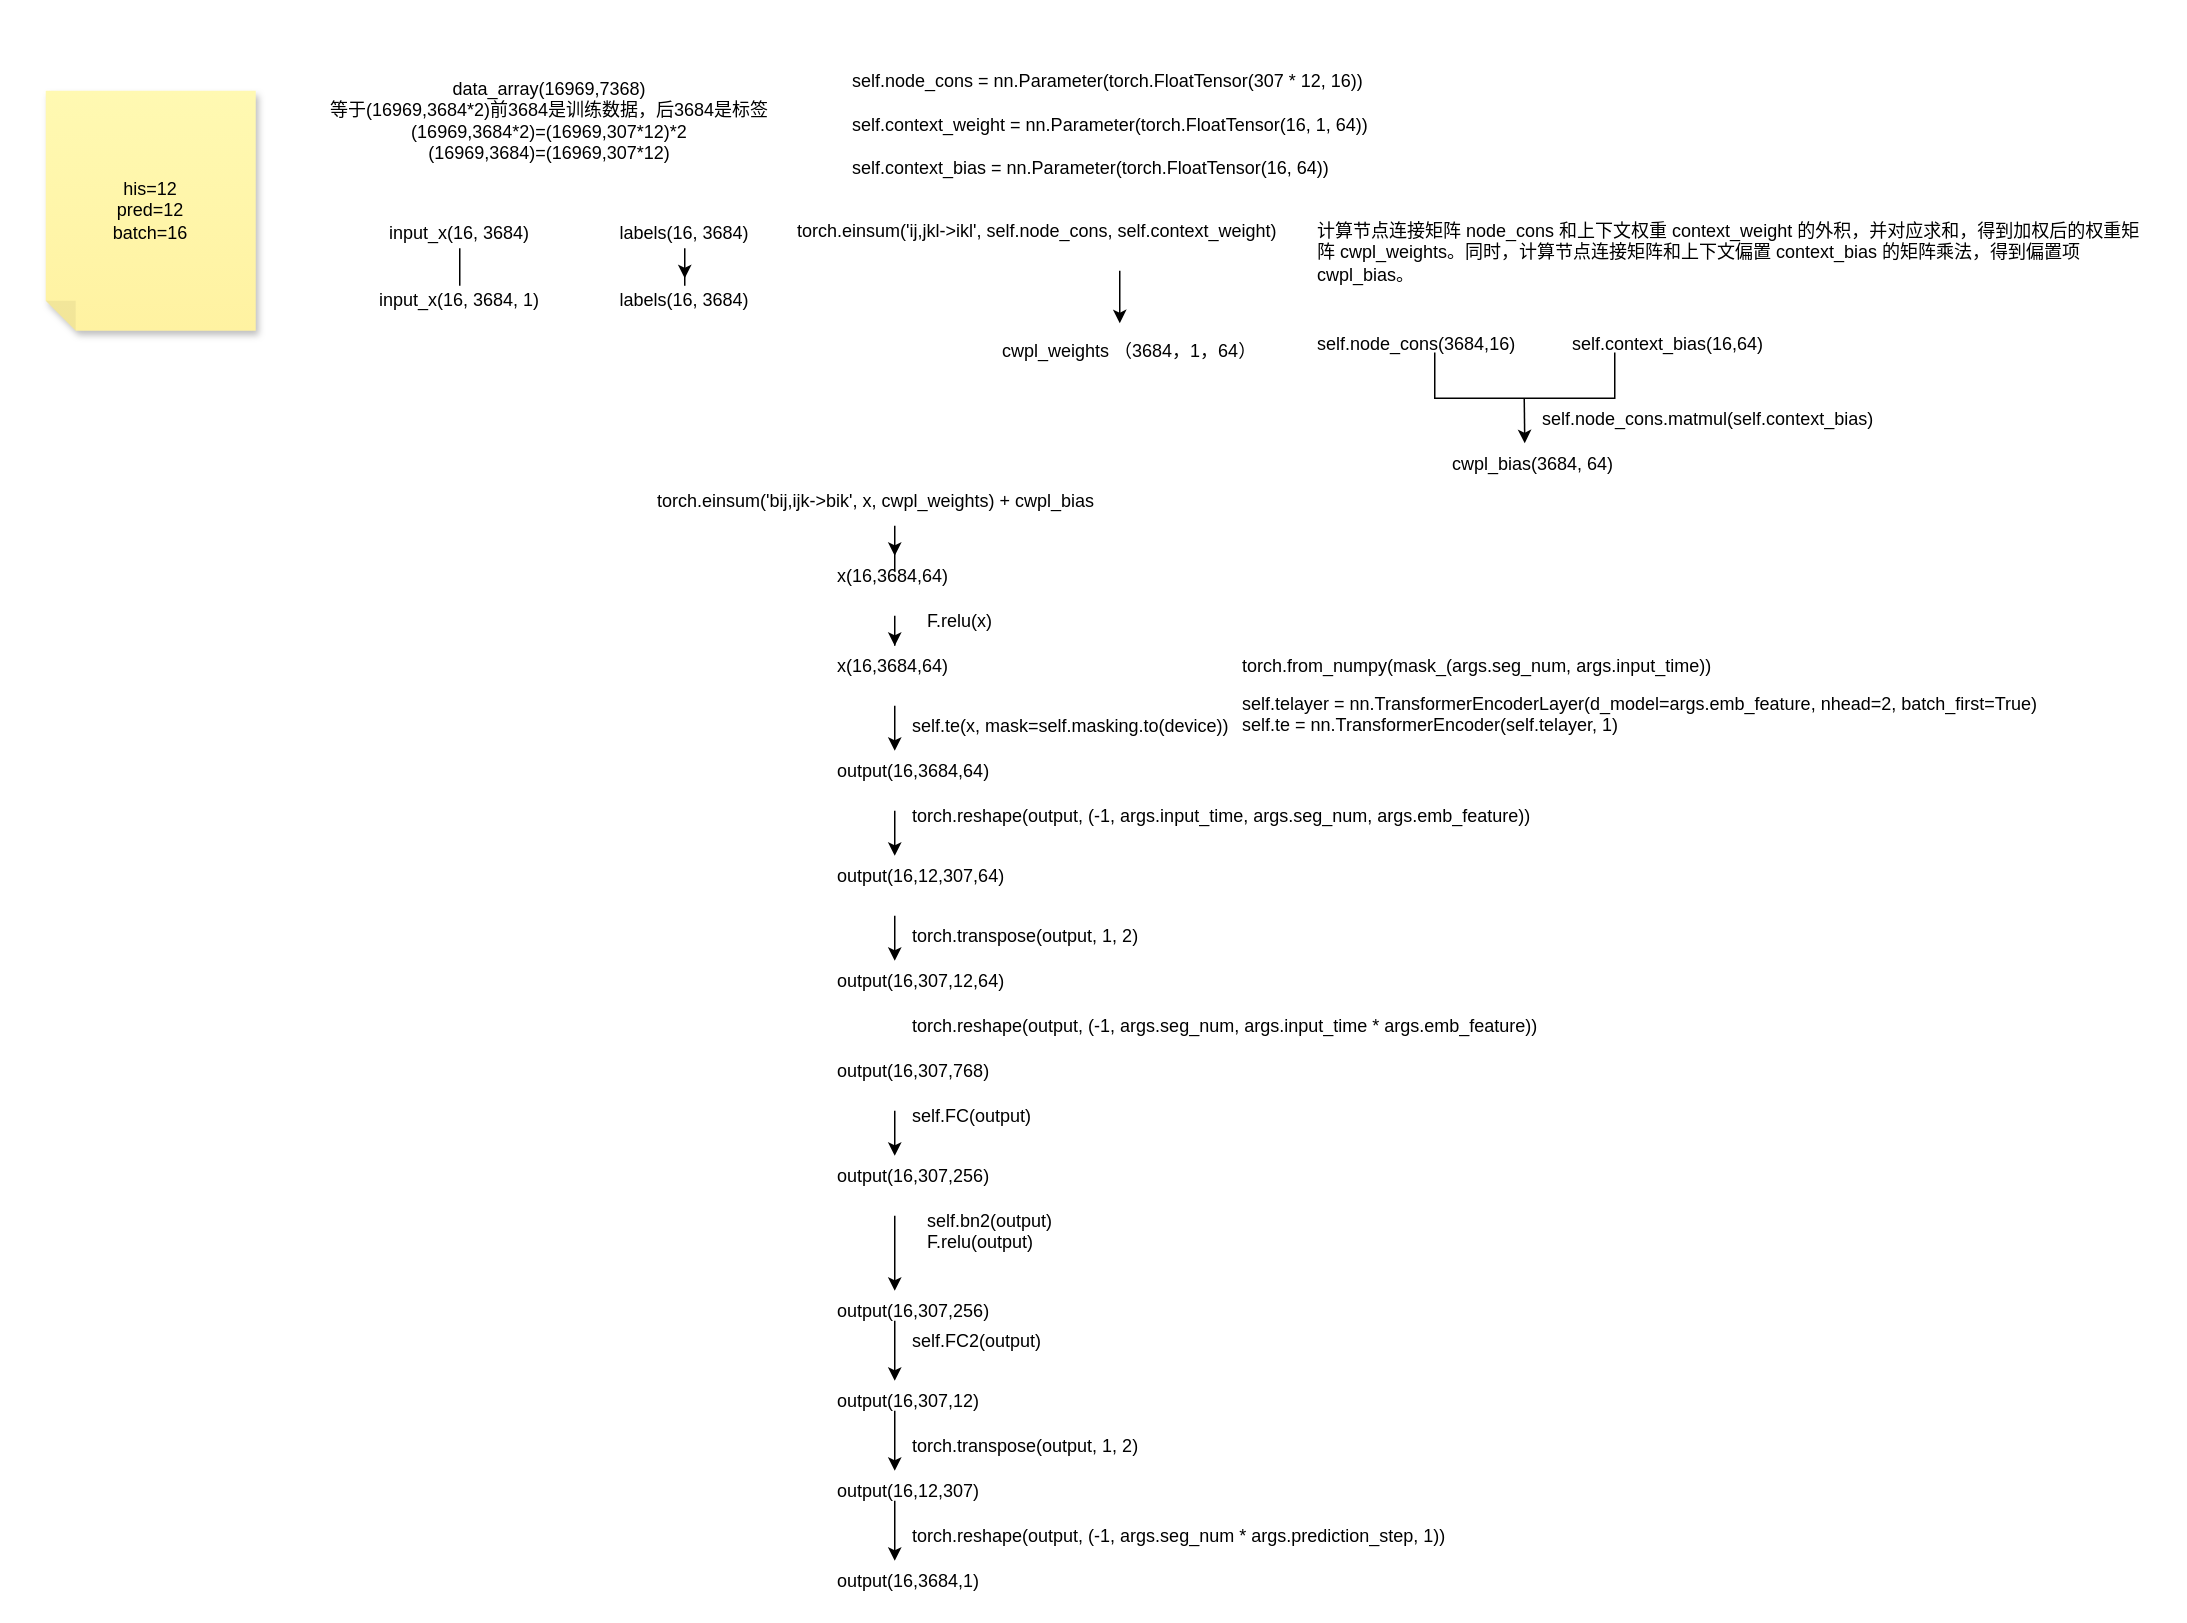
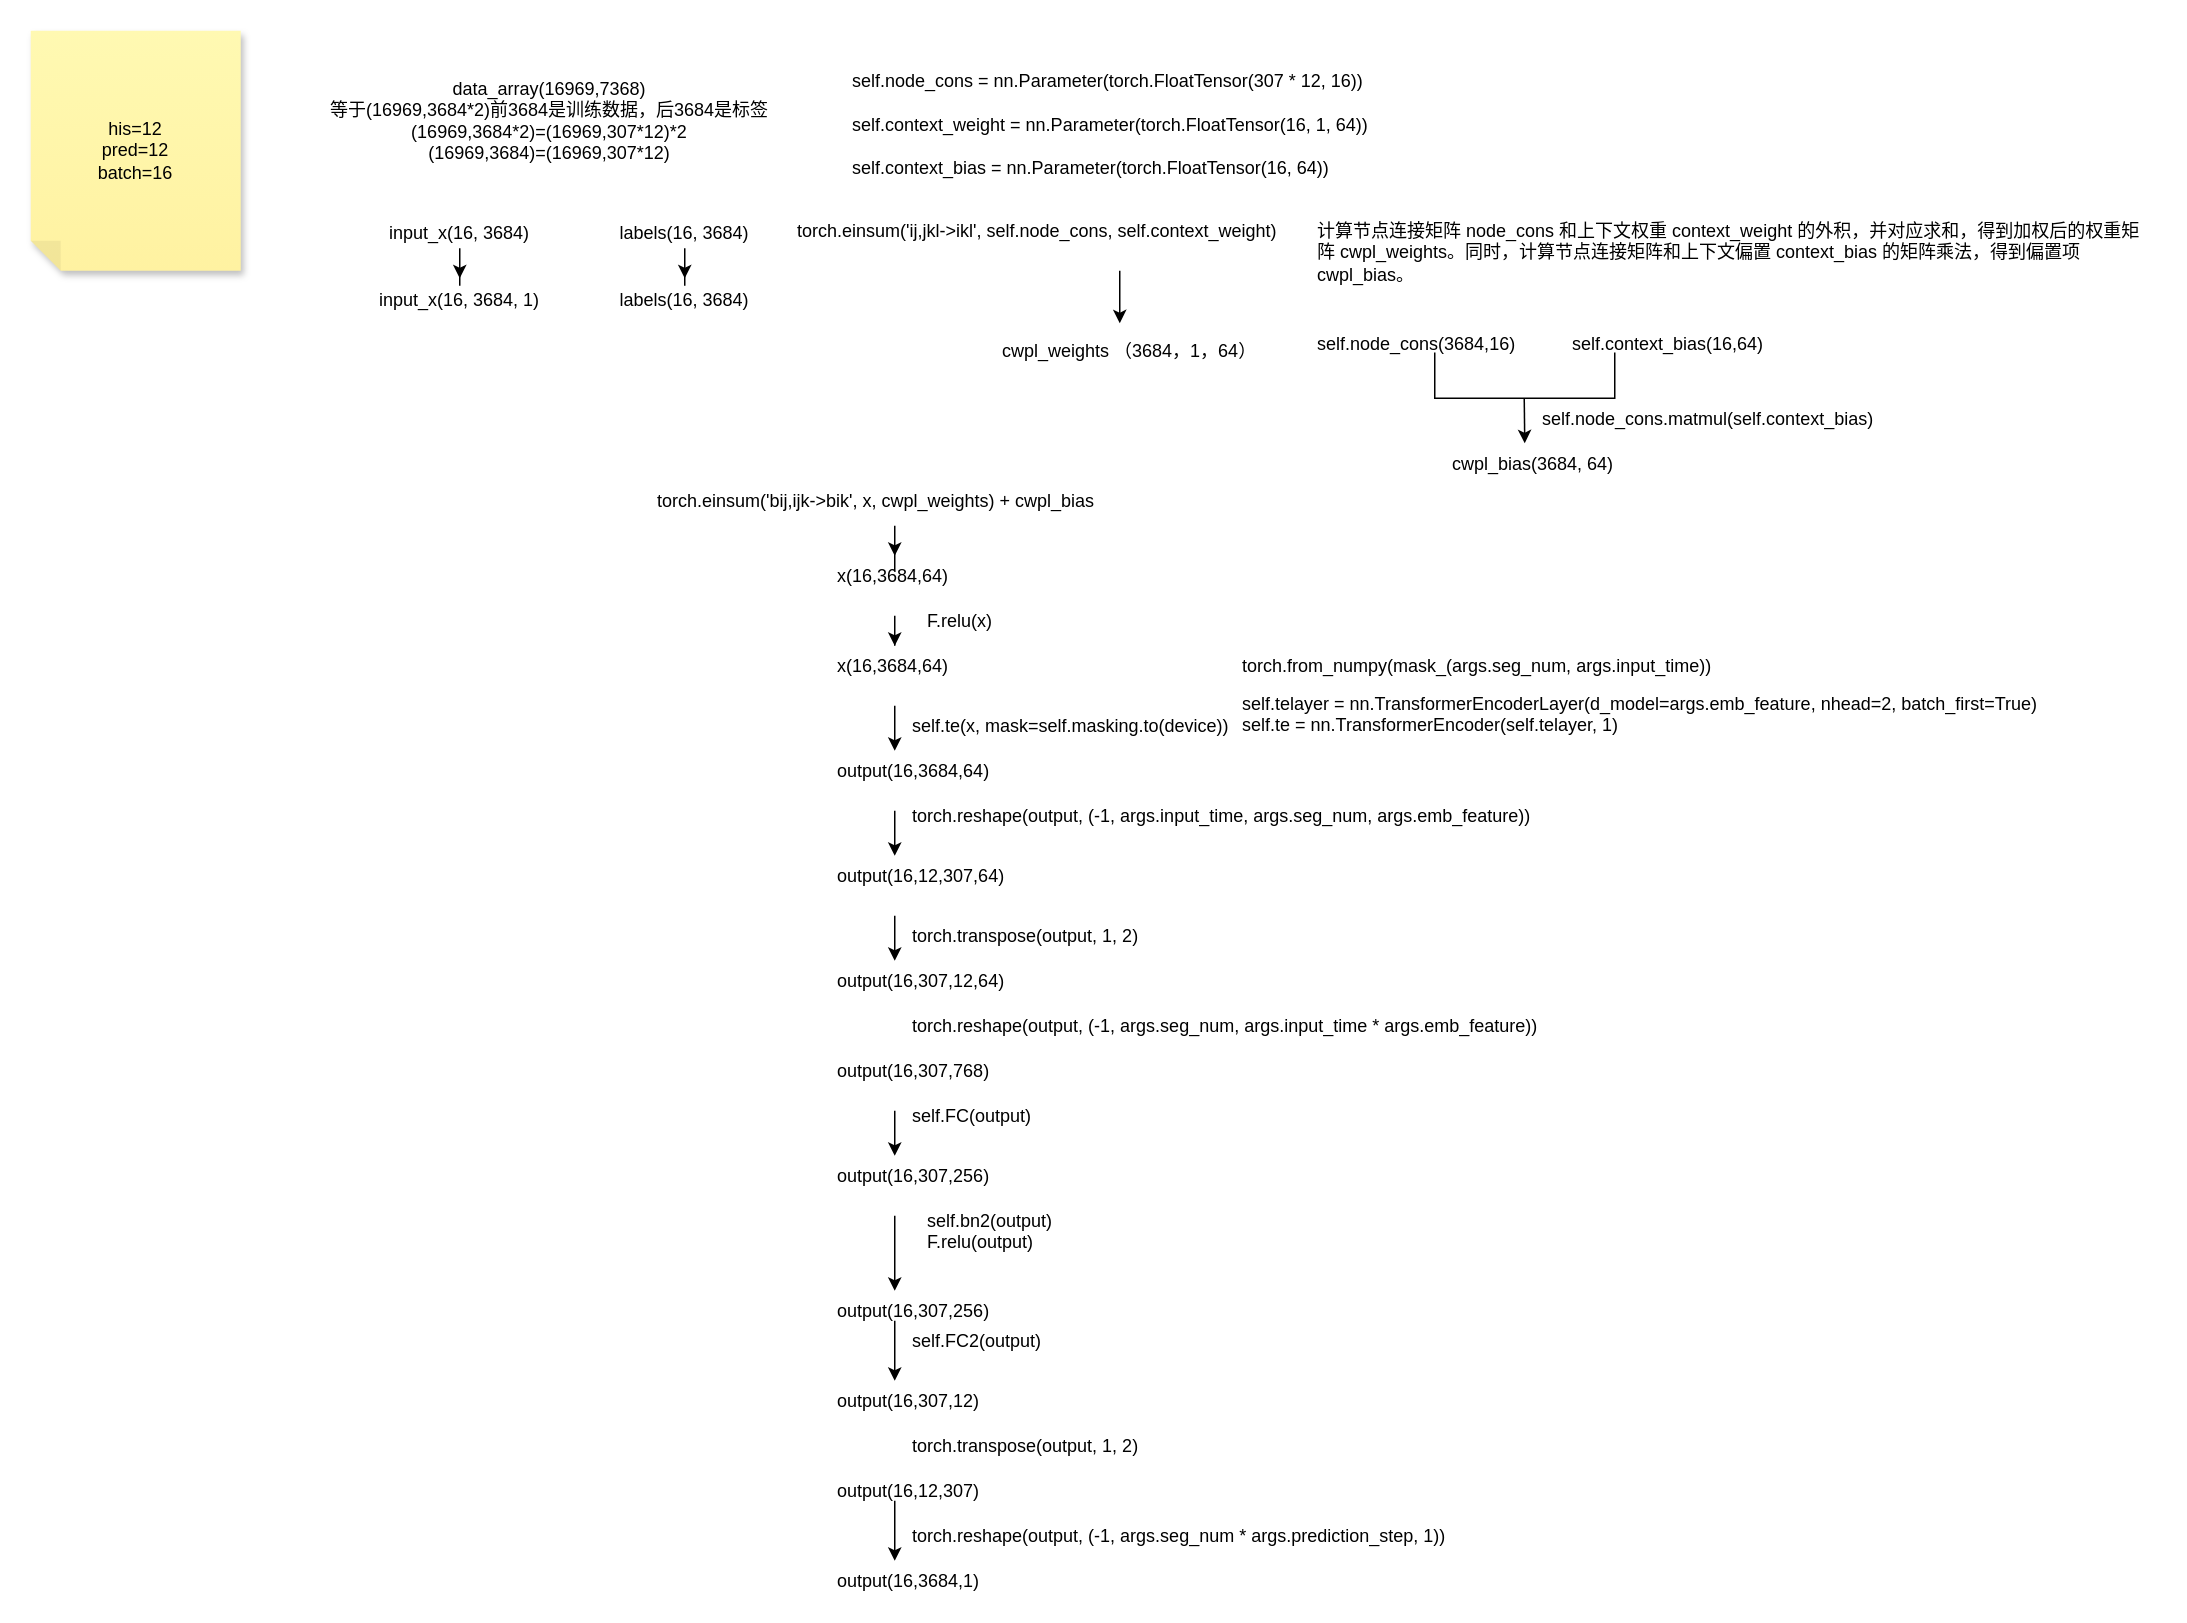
node "his=12 pred=12 batch=16": moved (151, 211) -> (136, 151)
edge "input_x(16, 3684)" -- "input_x(16, 3684, 1)": arrowhead none -> classic
edge "output(16,307,12)" -> "output(16,12,307)": removed
